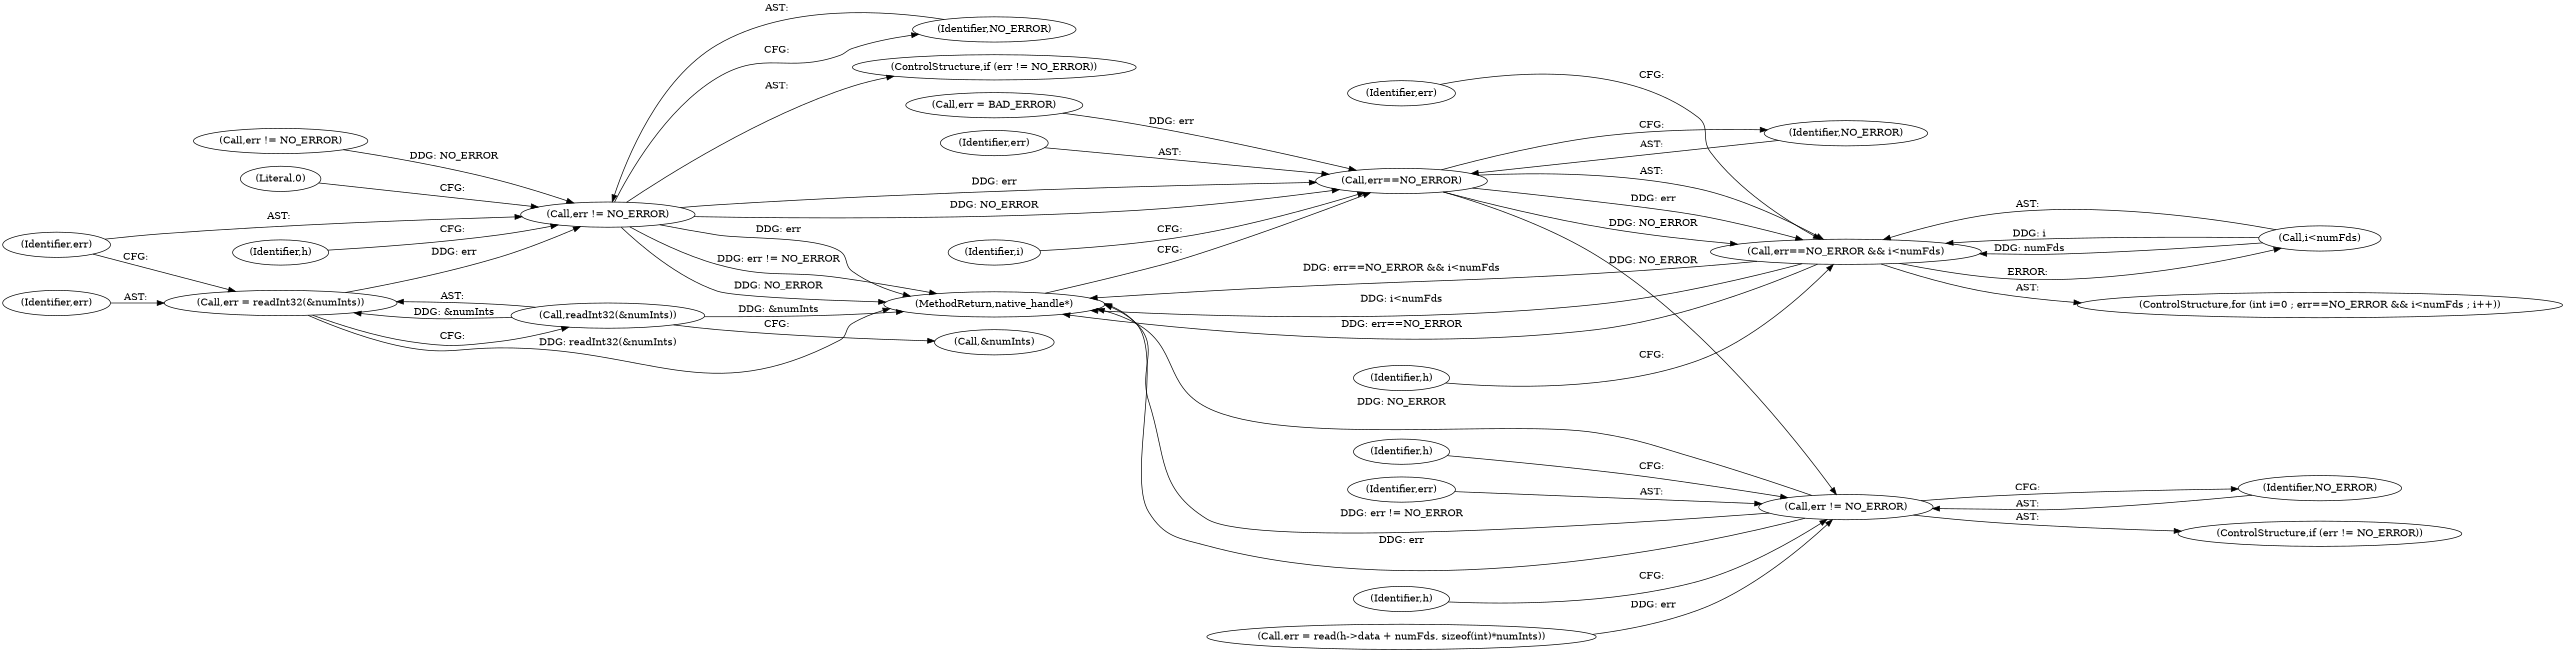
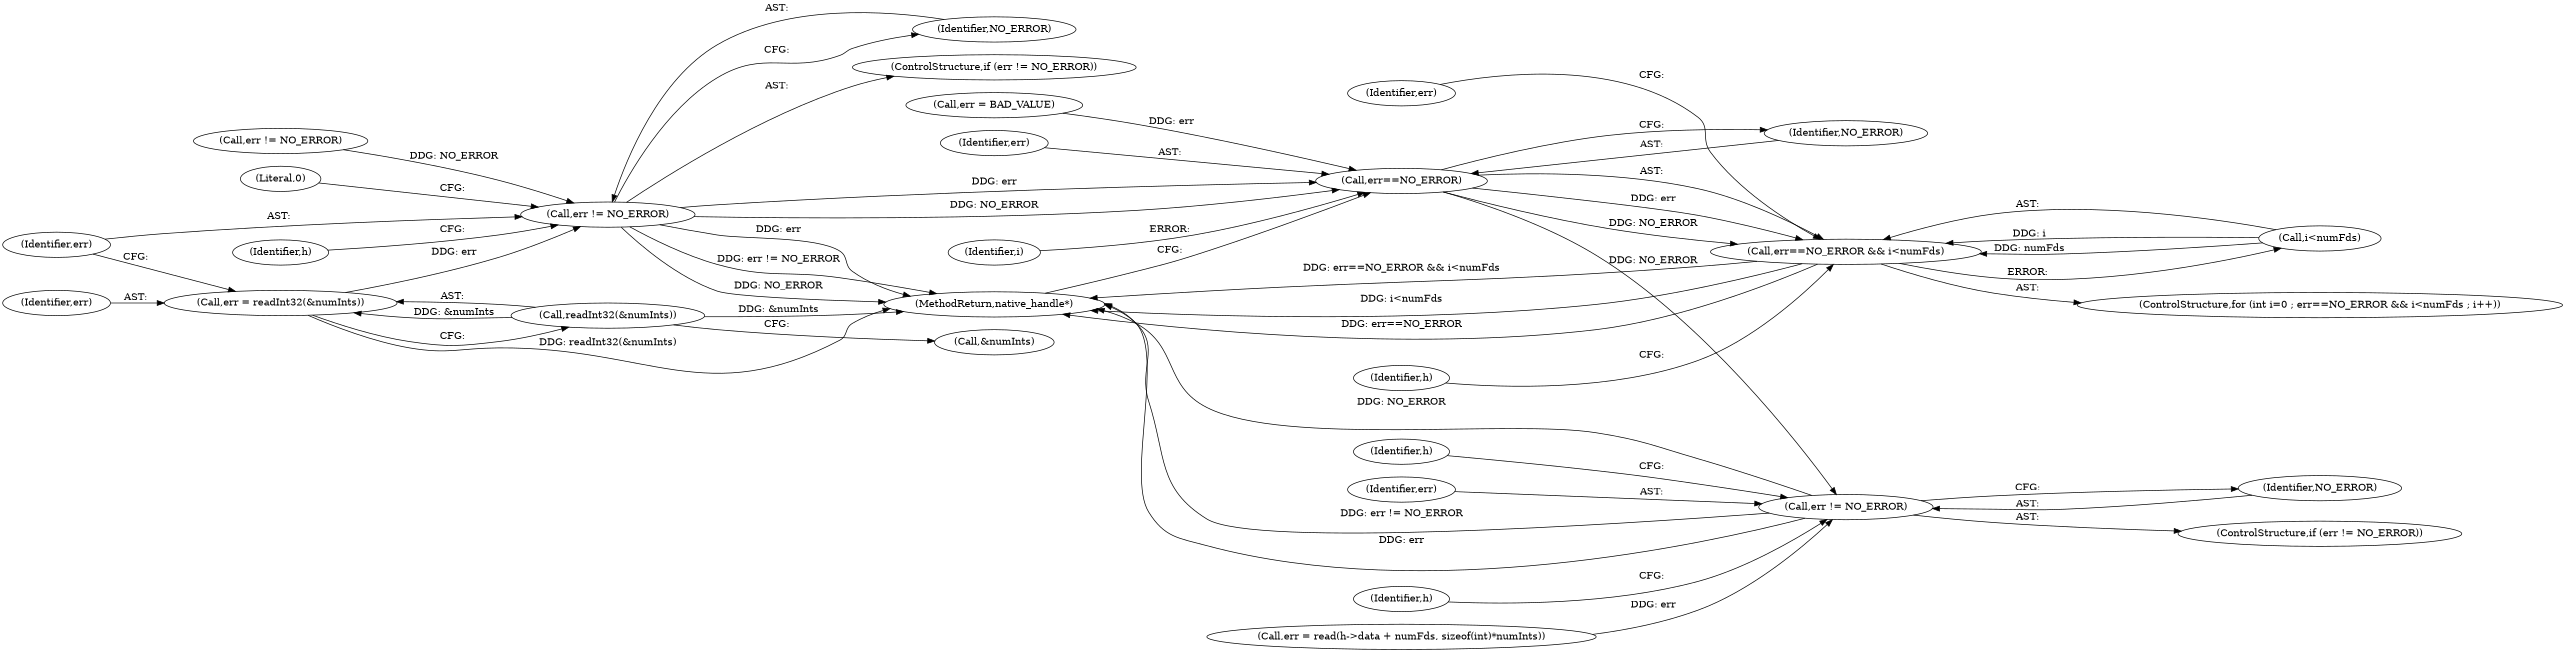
node "(Call,err = BAD_ERROR)": label "(Call,err = BAD_ERROR)" -> "(Call,err = BAD_VALUE)"
edge "(Identifier,i)" -> "(Call,err==NO_ERROR)": label "CFG: " -> "ERROR: "
